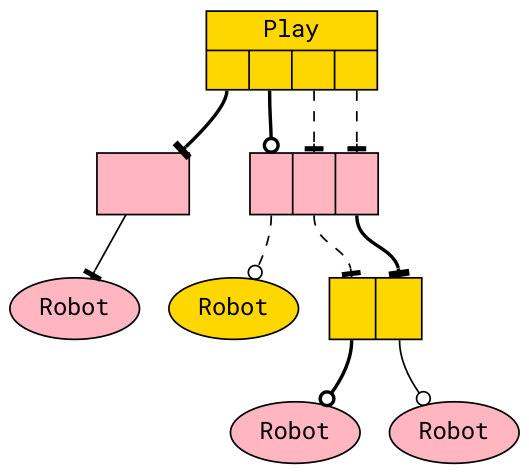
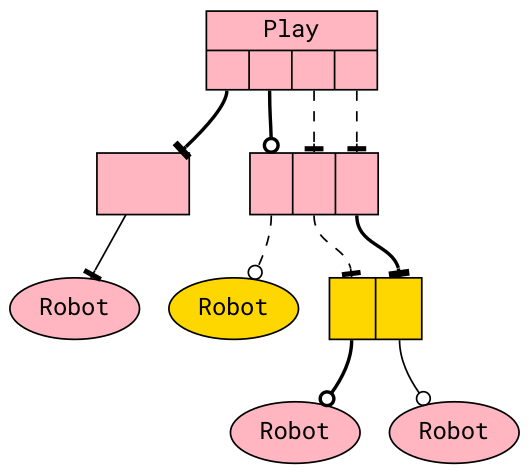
node "Play": fillcolor gold -> lightpink
